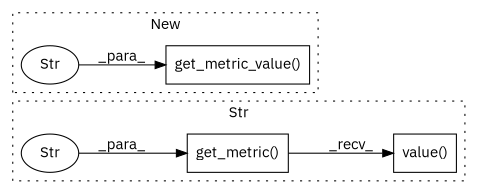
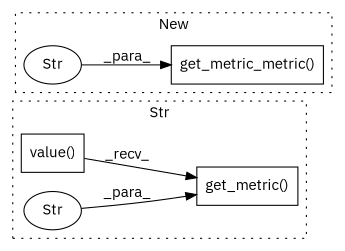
node "get_metric_value()": label "get_metric_value()" -> "get_metric_metric()"
edge "get_metric()" -> "value()": reversed
